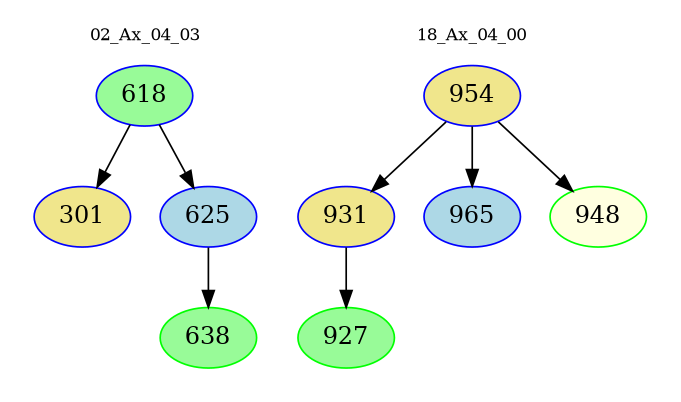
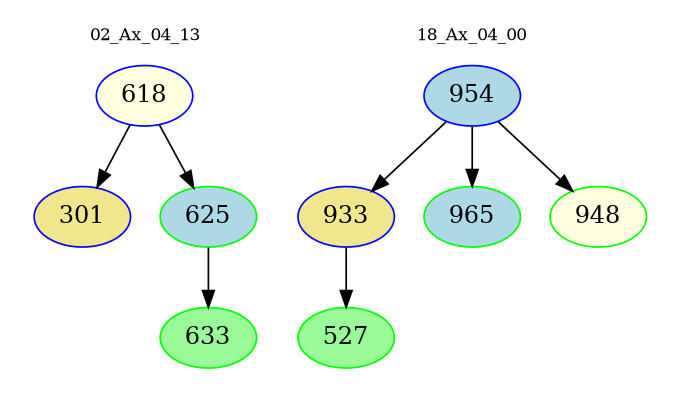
cluster "02_Ax_04_03": label "02_Ax_04_03" -> "02_Ax_04_13"
node "618": fillcolor palegreen -> lightyellow
node "954": fillcolor khaki -> lightblue
node "625": color blue -> green
node "931": label "931" -> "933"
node "965": color blue -> green
node "638": label "638" -> "633"
node "927": label "927" -> "527"
